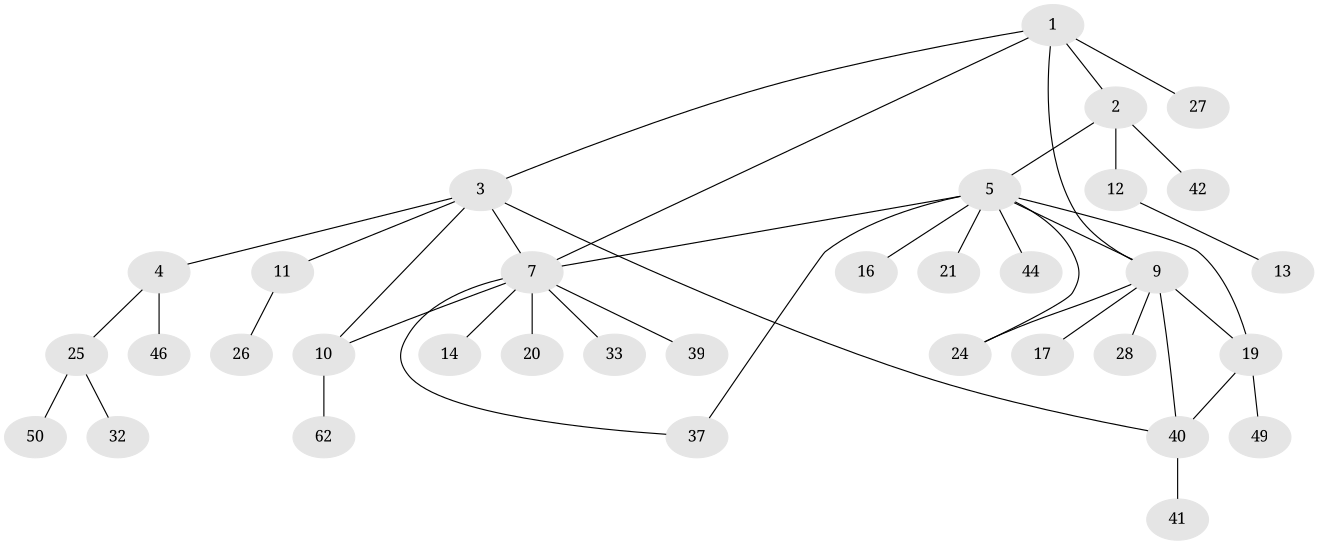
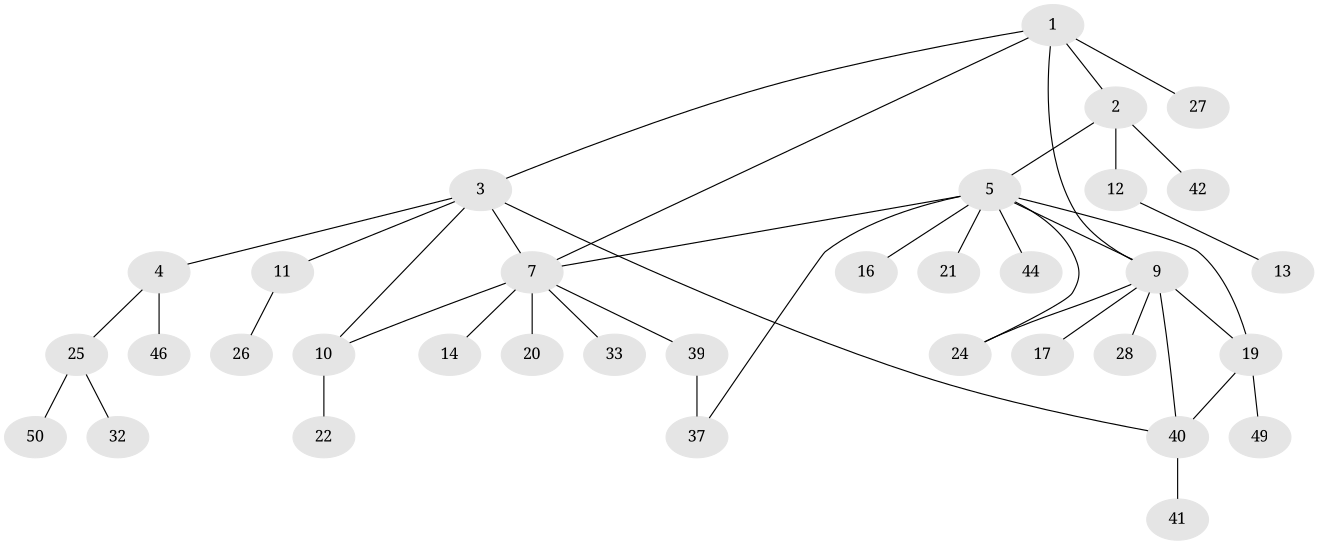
edge "7" -- "37": now "39" -- "37"
node "62": label "62" -> "22"
